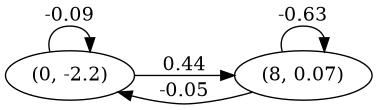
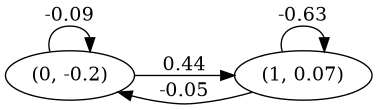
node "(0, -2.2)": label "(0, -2.2)" -> "(0, -0.2)"
node "(8, 0.07)": label "(8, 0.07)" -> "(1, 0.07)"
